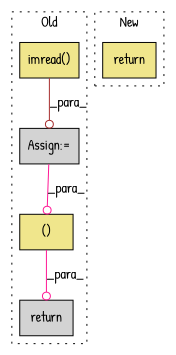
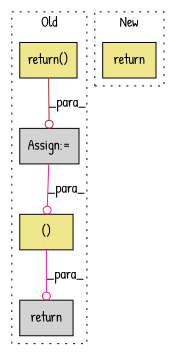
node "imread()": label "imread()" -> "return()"
